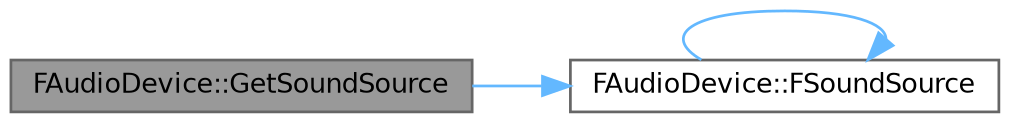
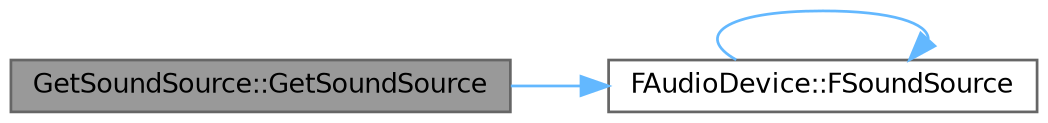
node "FAudioDevice::GetSoundSource": label "FAudioDevice::GetSoundSource" -> "GetSoundSource::GetSoundSource"
